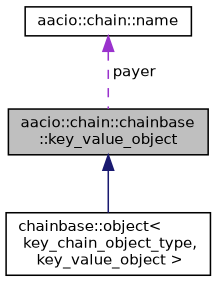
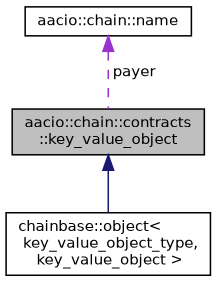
node "aacio::chain::chainbase ::key_value_object": label "aacio::chain::chainbase ::key_value_object" -> "aacio::chain::contracts ::key_value_object"
node "chainbase::object< key_chain_object_type, key_value_object >": label "chainbase::object< key_chain_object_type, key_value_object >" -> "chainbase::object< key_value_object_type, key_value_object >"
